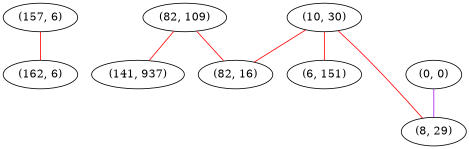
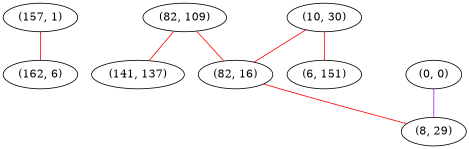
node "(157, 6)": label "(157, 6)" -> "(157, 1)"
edge "(10, 30)" -- "(8, 29)": now "(82, 16)" -- "(8, 29)"
node "(141, 937)": label "(141, 937)" -> "(141, 137)"
